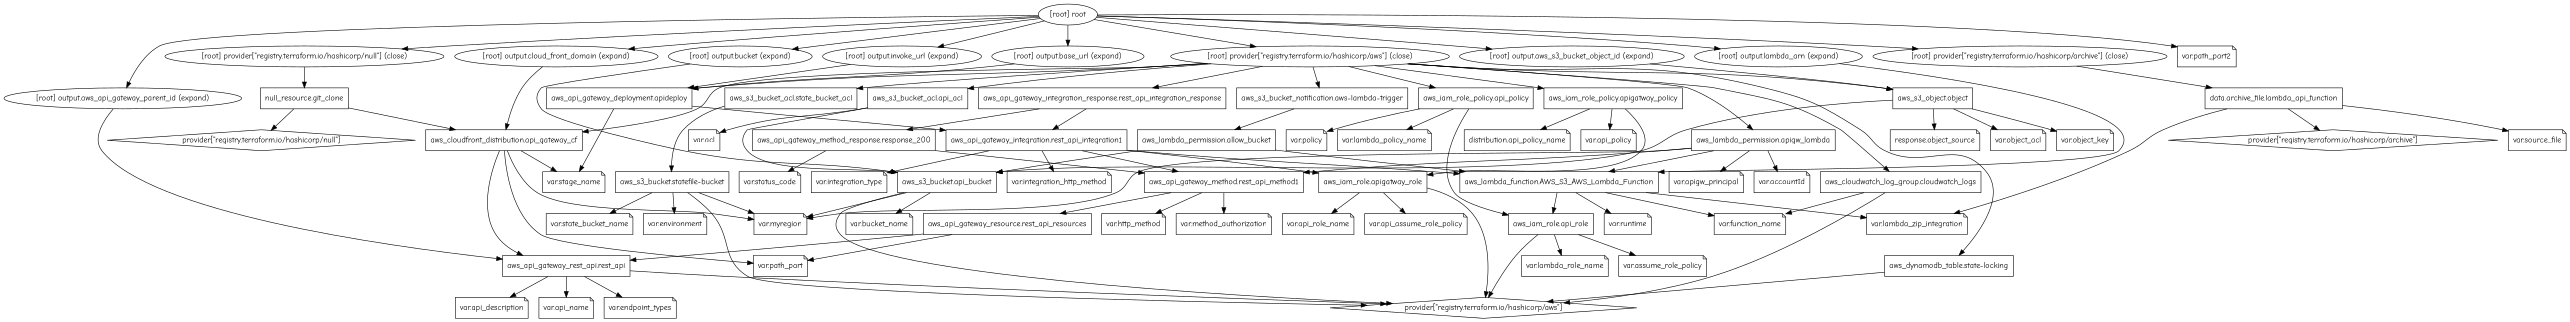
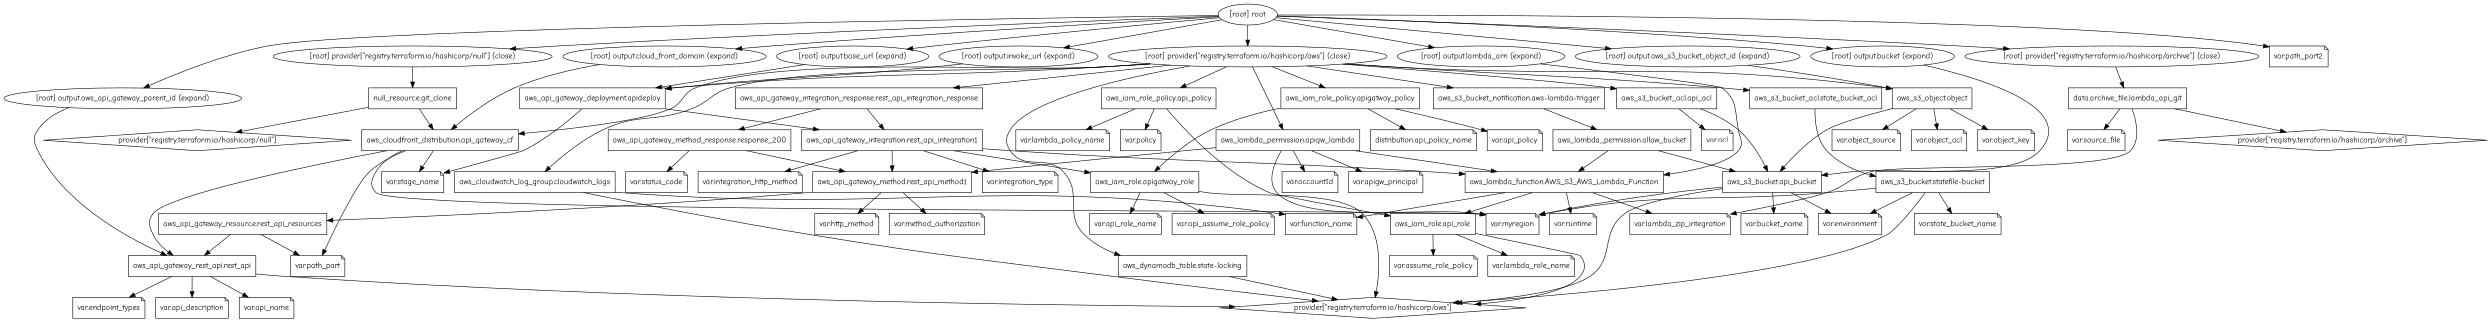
node "data.archive_file.lambda_api_function": label "data.archive_file.lambda_api_function" -> "data.archive_file.lambda_api_git"
node "response.object_source": label "response.object_source" -> "var.object_source"
edge "aws_s3_bucket.api_bucket" -> "var.environment": added
